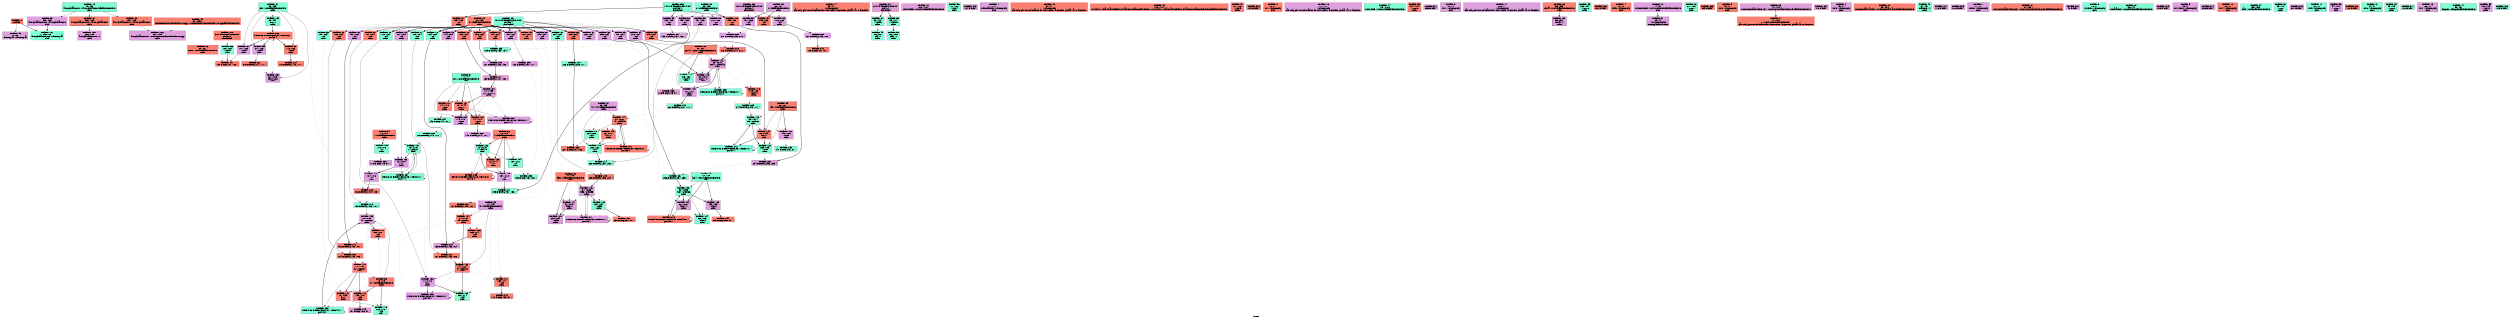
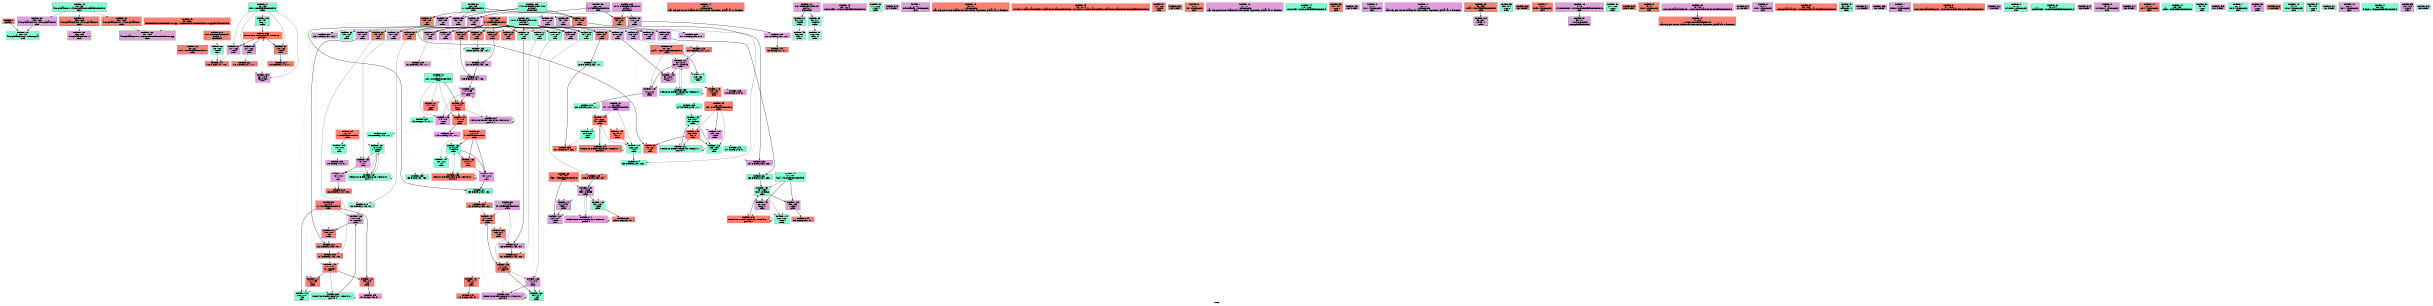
node "NodeID: 46": removed
edge "NodeID: 89" -> "NodeID: 149": reversed
edge "NodeID: 140" -> "NodeID: 35": reversed
